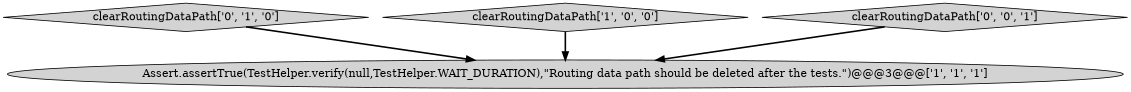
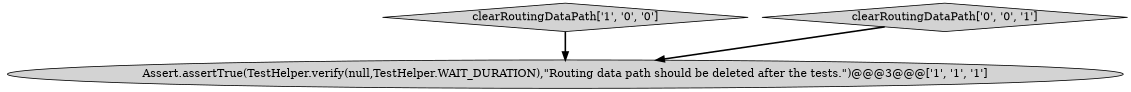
node "clearRoutingDataPath['0', '1', '0']": removed
